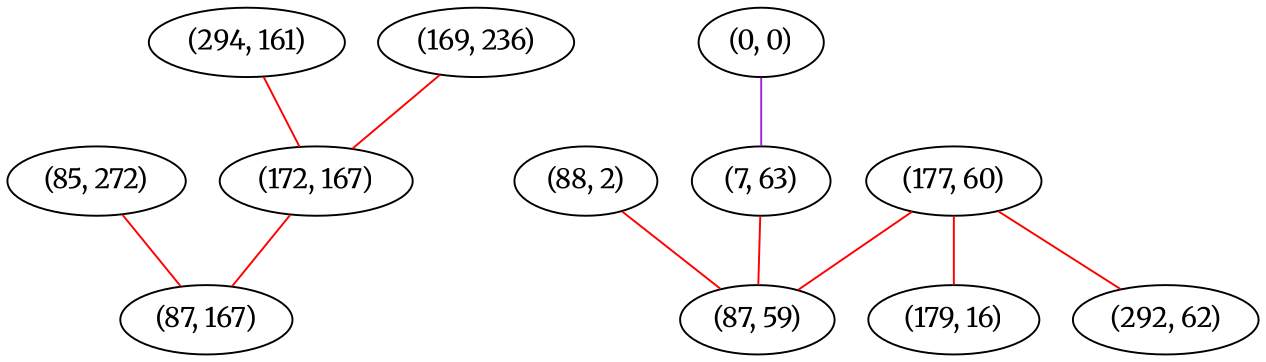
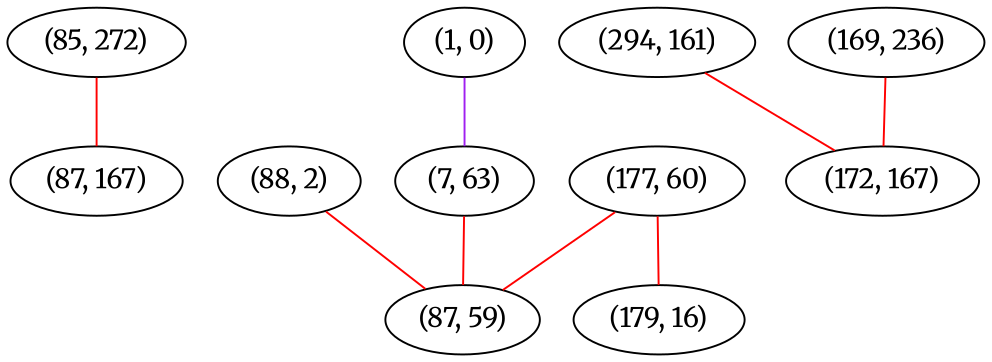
node "(0, 0)": label "(0, 0)" -> "(1, 0)"
edge "(172, 167)" -- "(87, 167)": removed
node "(292, 62)": removed
